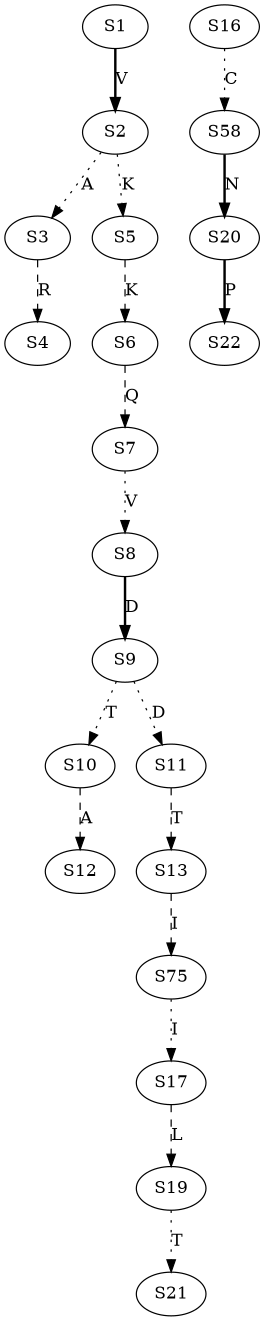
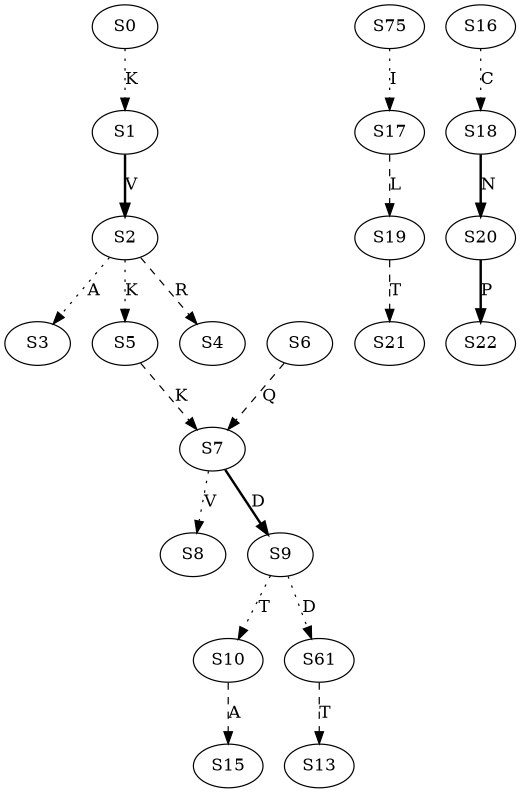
node "S0": added
node "S58": label "S58" -> "S18"
edge "S3" -> "S4": now "S2" -> "S4"
edge "S5" -> "S6": now "S5" -> "S7"
edge "S8" -> "S9": now "S7" -> "S9"
node "S11": label "S11" -> "S61"
node "S12": label "S12" -> "S15"
edge "S13" -> "S75": removed, label "I"
edge "S19" -> "S21": style dotted -> dashed
